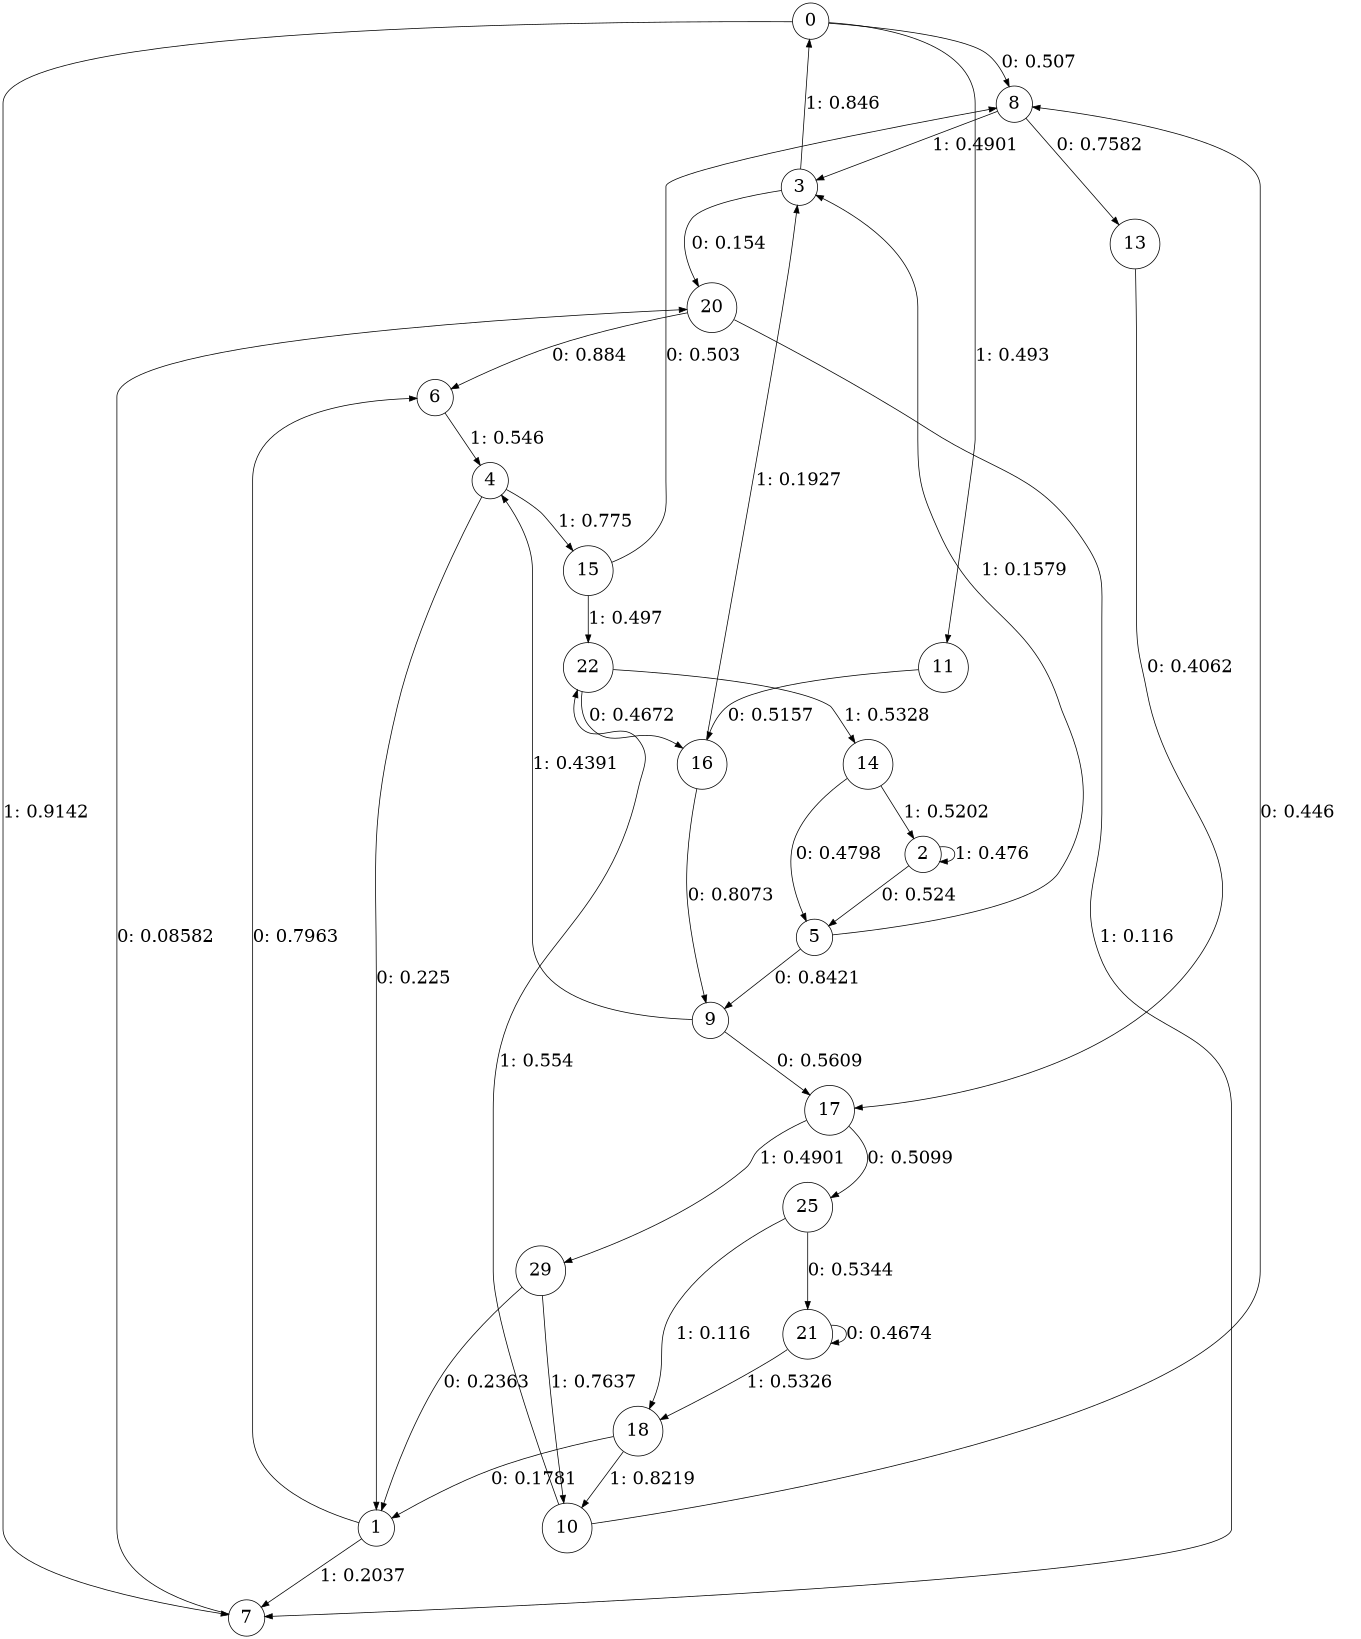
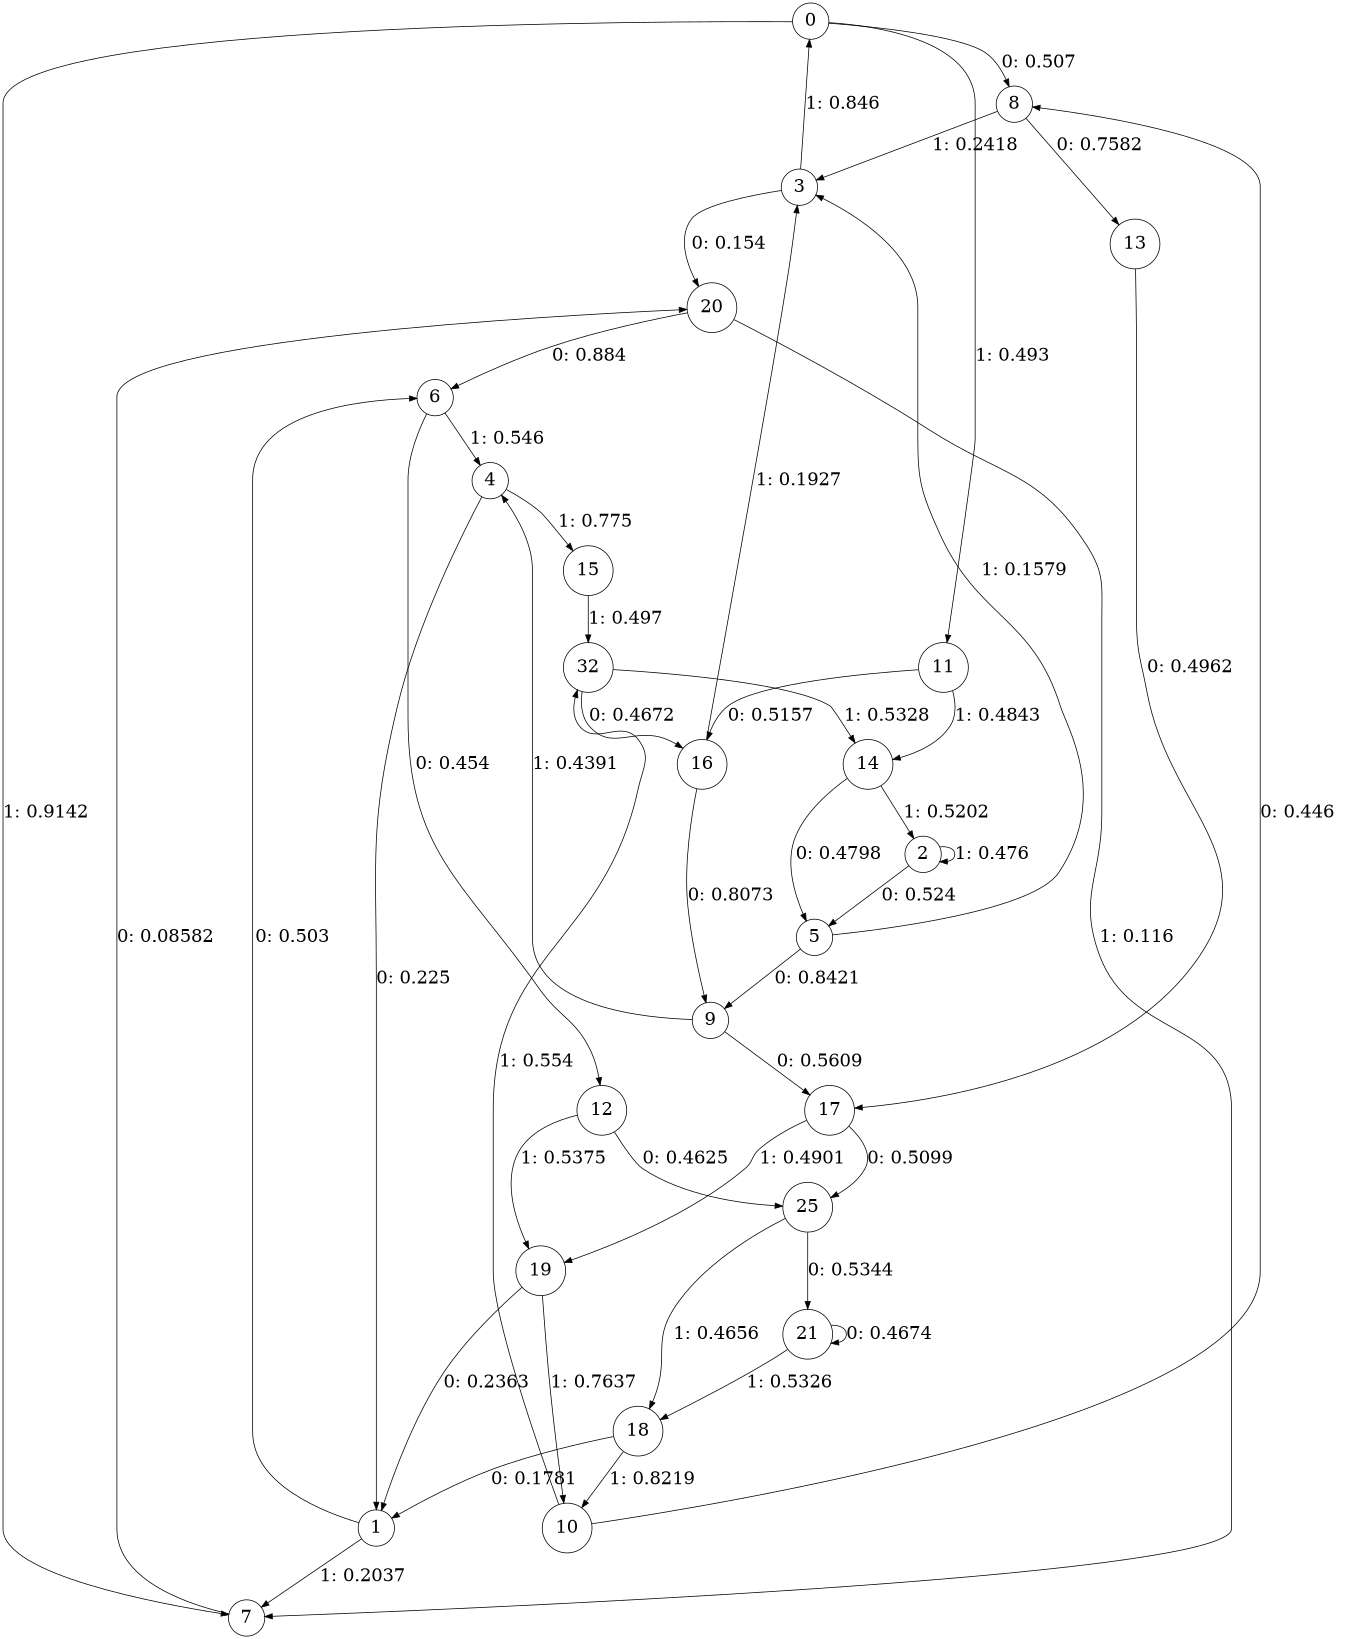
edge "8" -> "3": label "1: 0.4901   " -> "1: 0.2418   "
edge "15" -> "8": removed, label "0: 0.503"
node "22": label "22" -> "32"
edge "13" -> "17": label "0: 0.4062   " -> "0: 0.4962   "
edge "11" -> "14": added, label "1: 0.4843"
edge "1" -> "6": label "0: 0.7963   " -> "0: 0.503    "
node "12": added
node "29": label "29" -> "19"
edge "25" -> "18": label "1: 0.116    " -> "1: 0.4656   "
